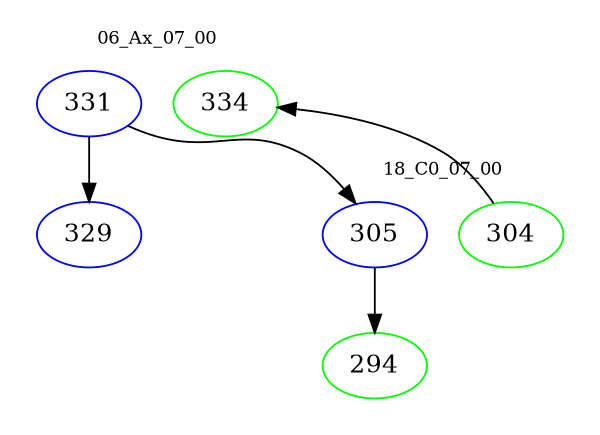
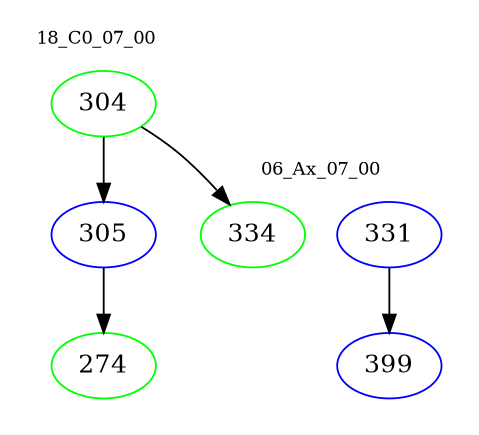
edge "331" -> "305": now "304" -> "305"
node "329": label "329" -> "399"
node "294": label "294" -> "274"
